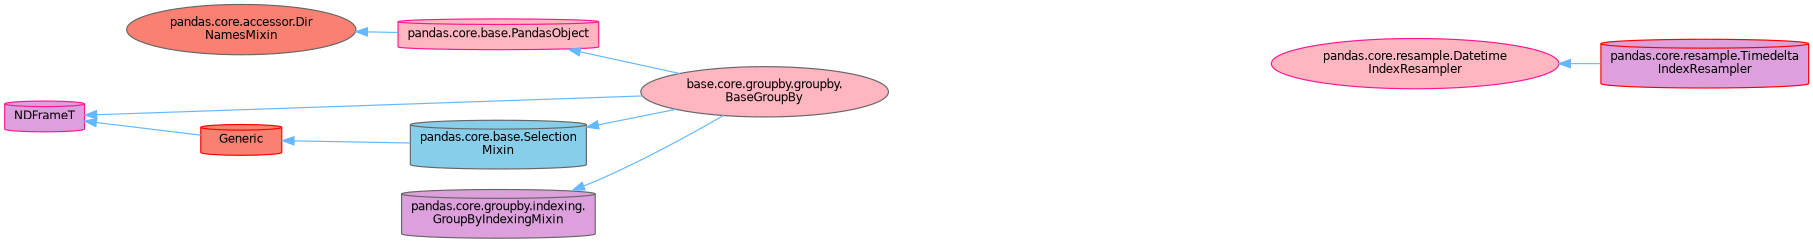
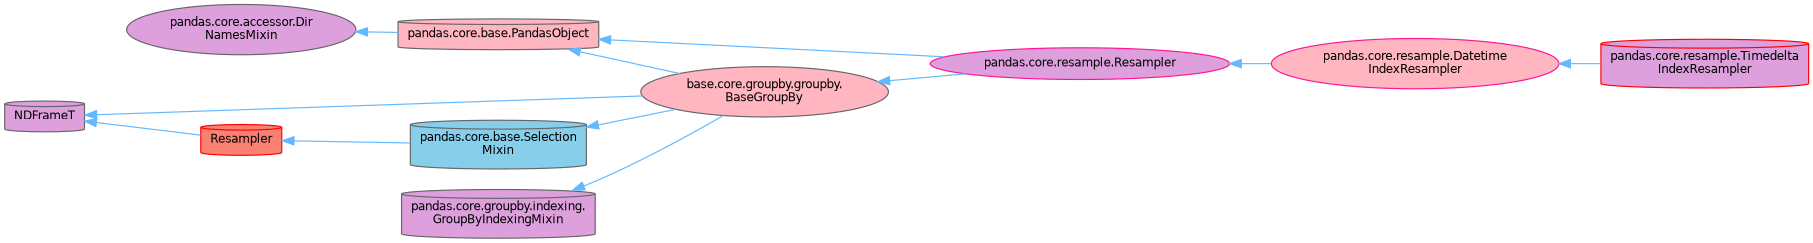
node "pandas.core.accessor.Dir NamesMixin": fillcolor salmon -> plum
node "pandas.core.base.PandasObject": color deeppink -> gray40
node "pandas.core.resample.Resampler": added
node "NDFrameT": color deeppink -> gray40
node "Generic": label "Generic" -> "Resampler"
